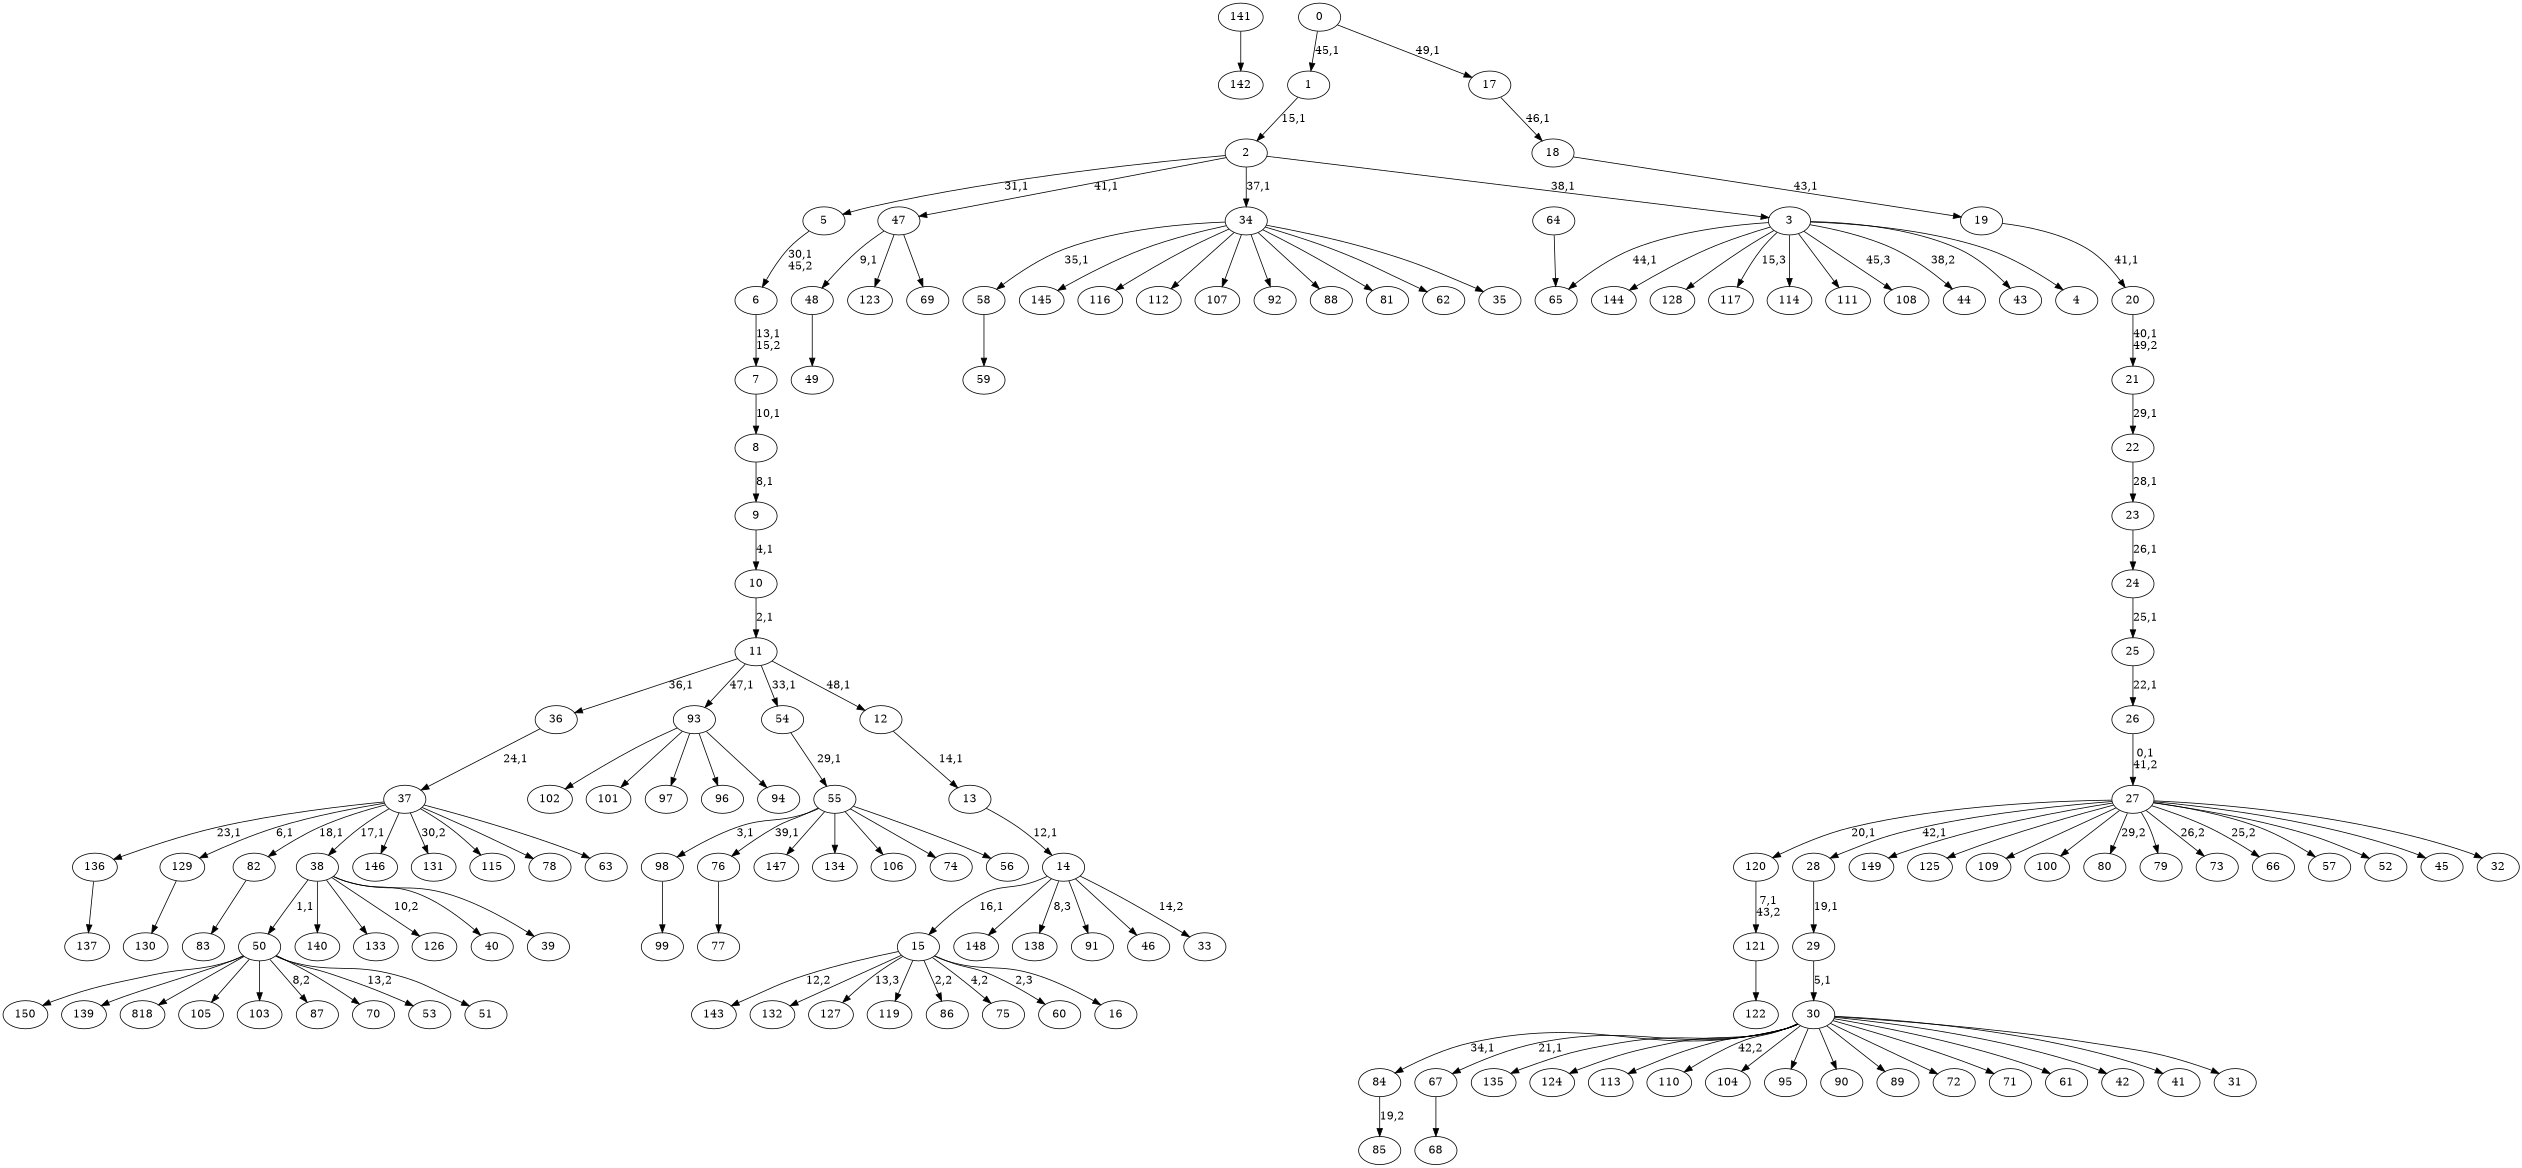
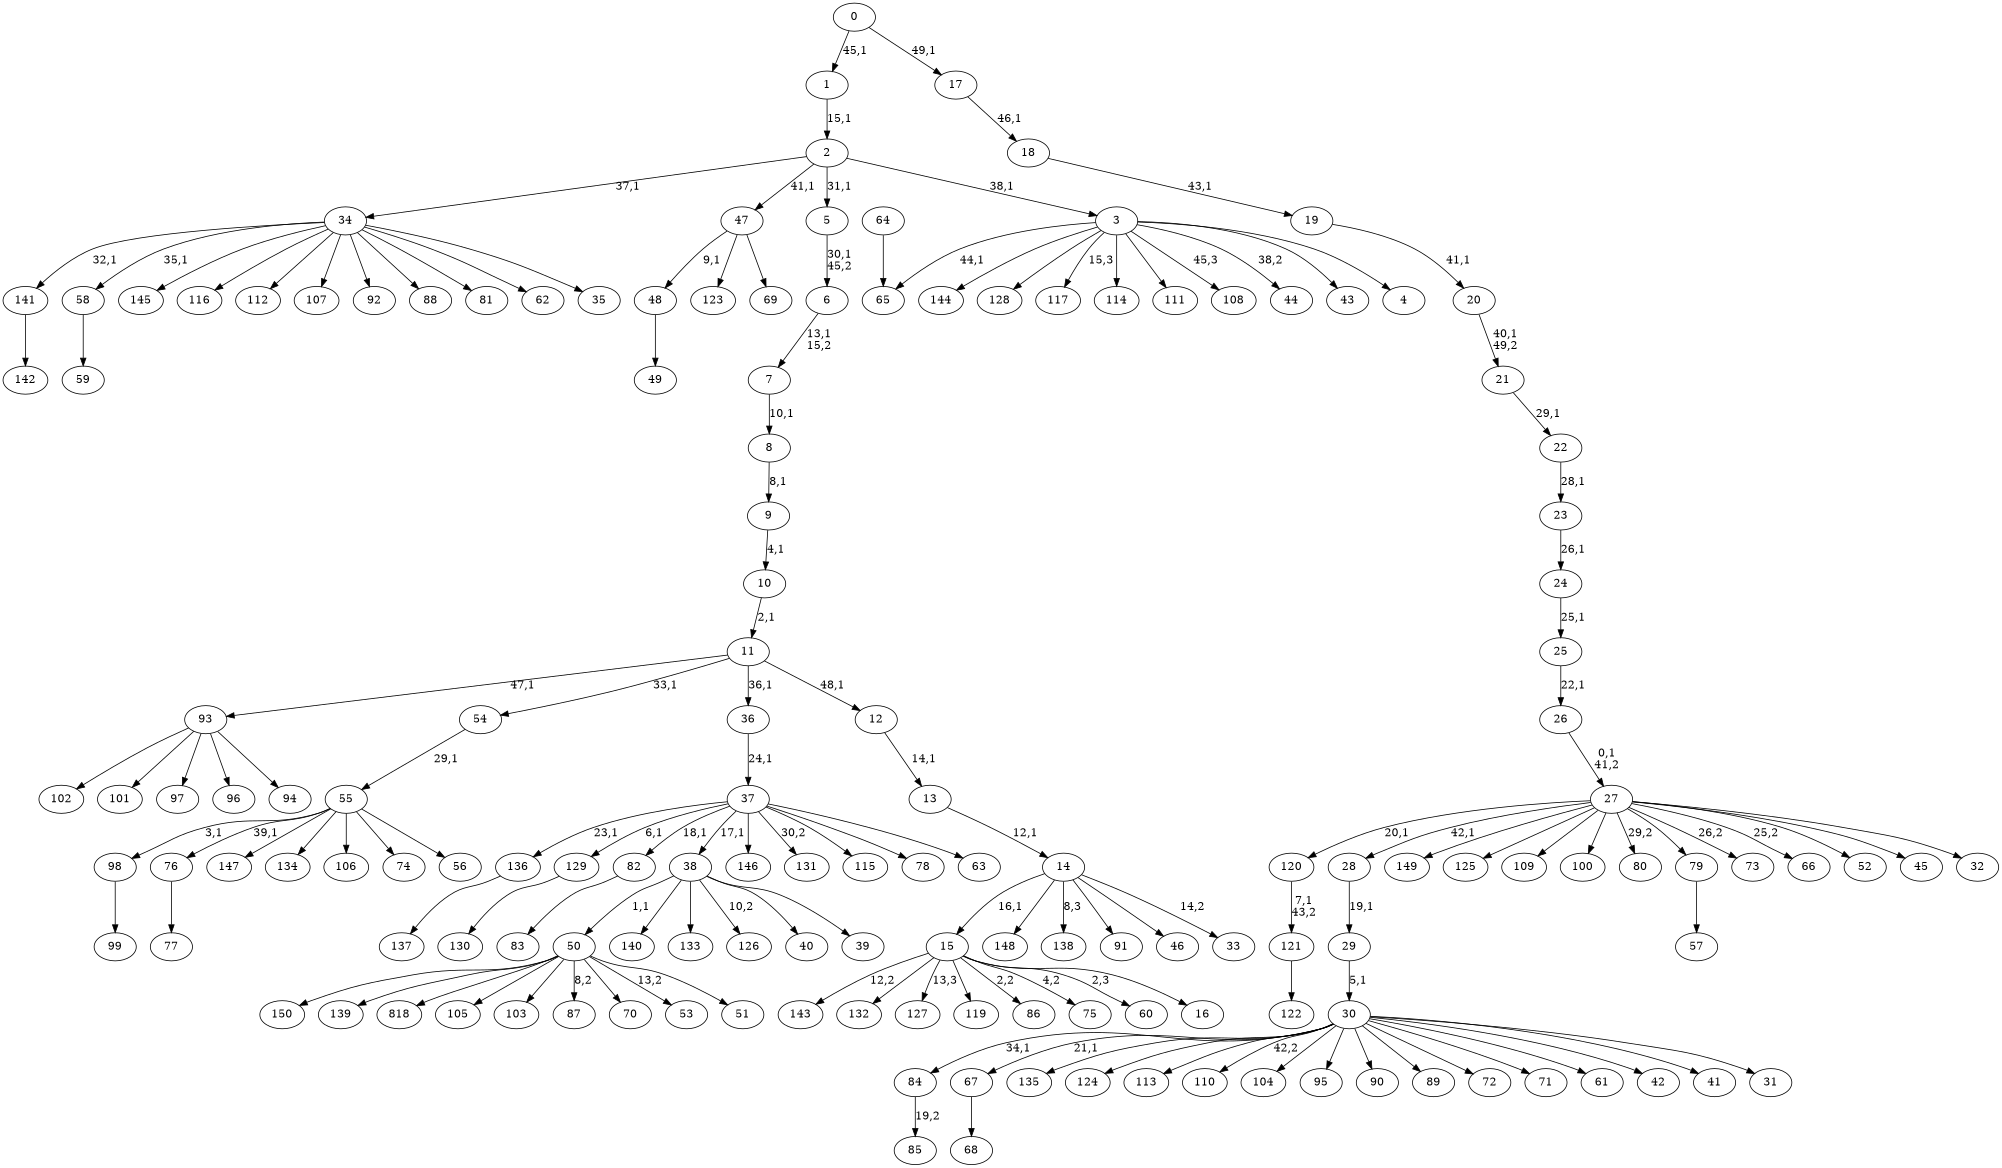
edge "34" -> "141": added, label "32,1"
edge "27" -> "57": now "79" -> "57"
